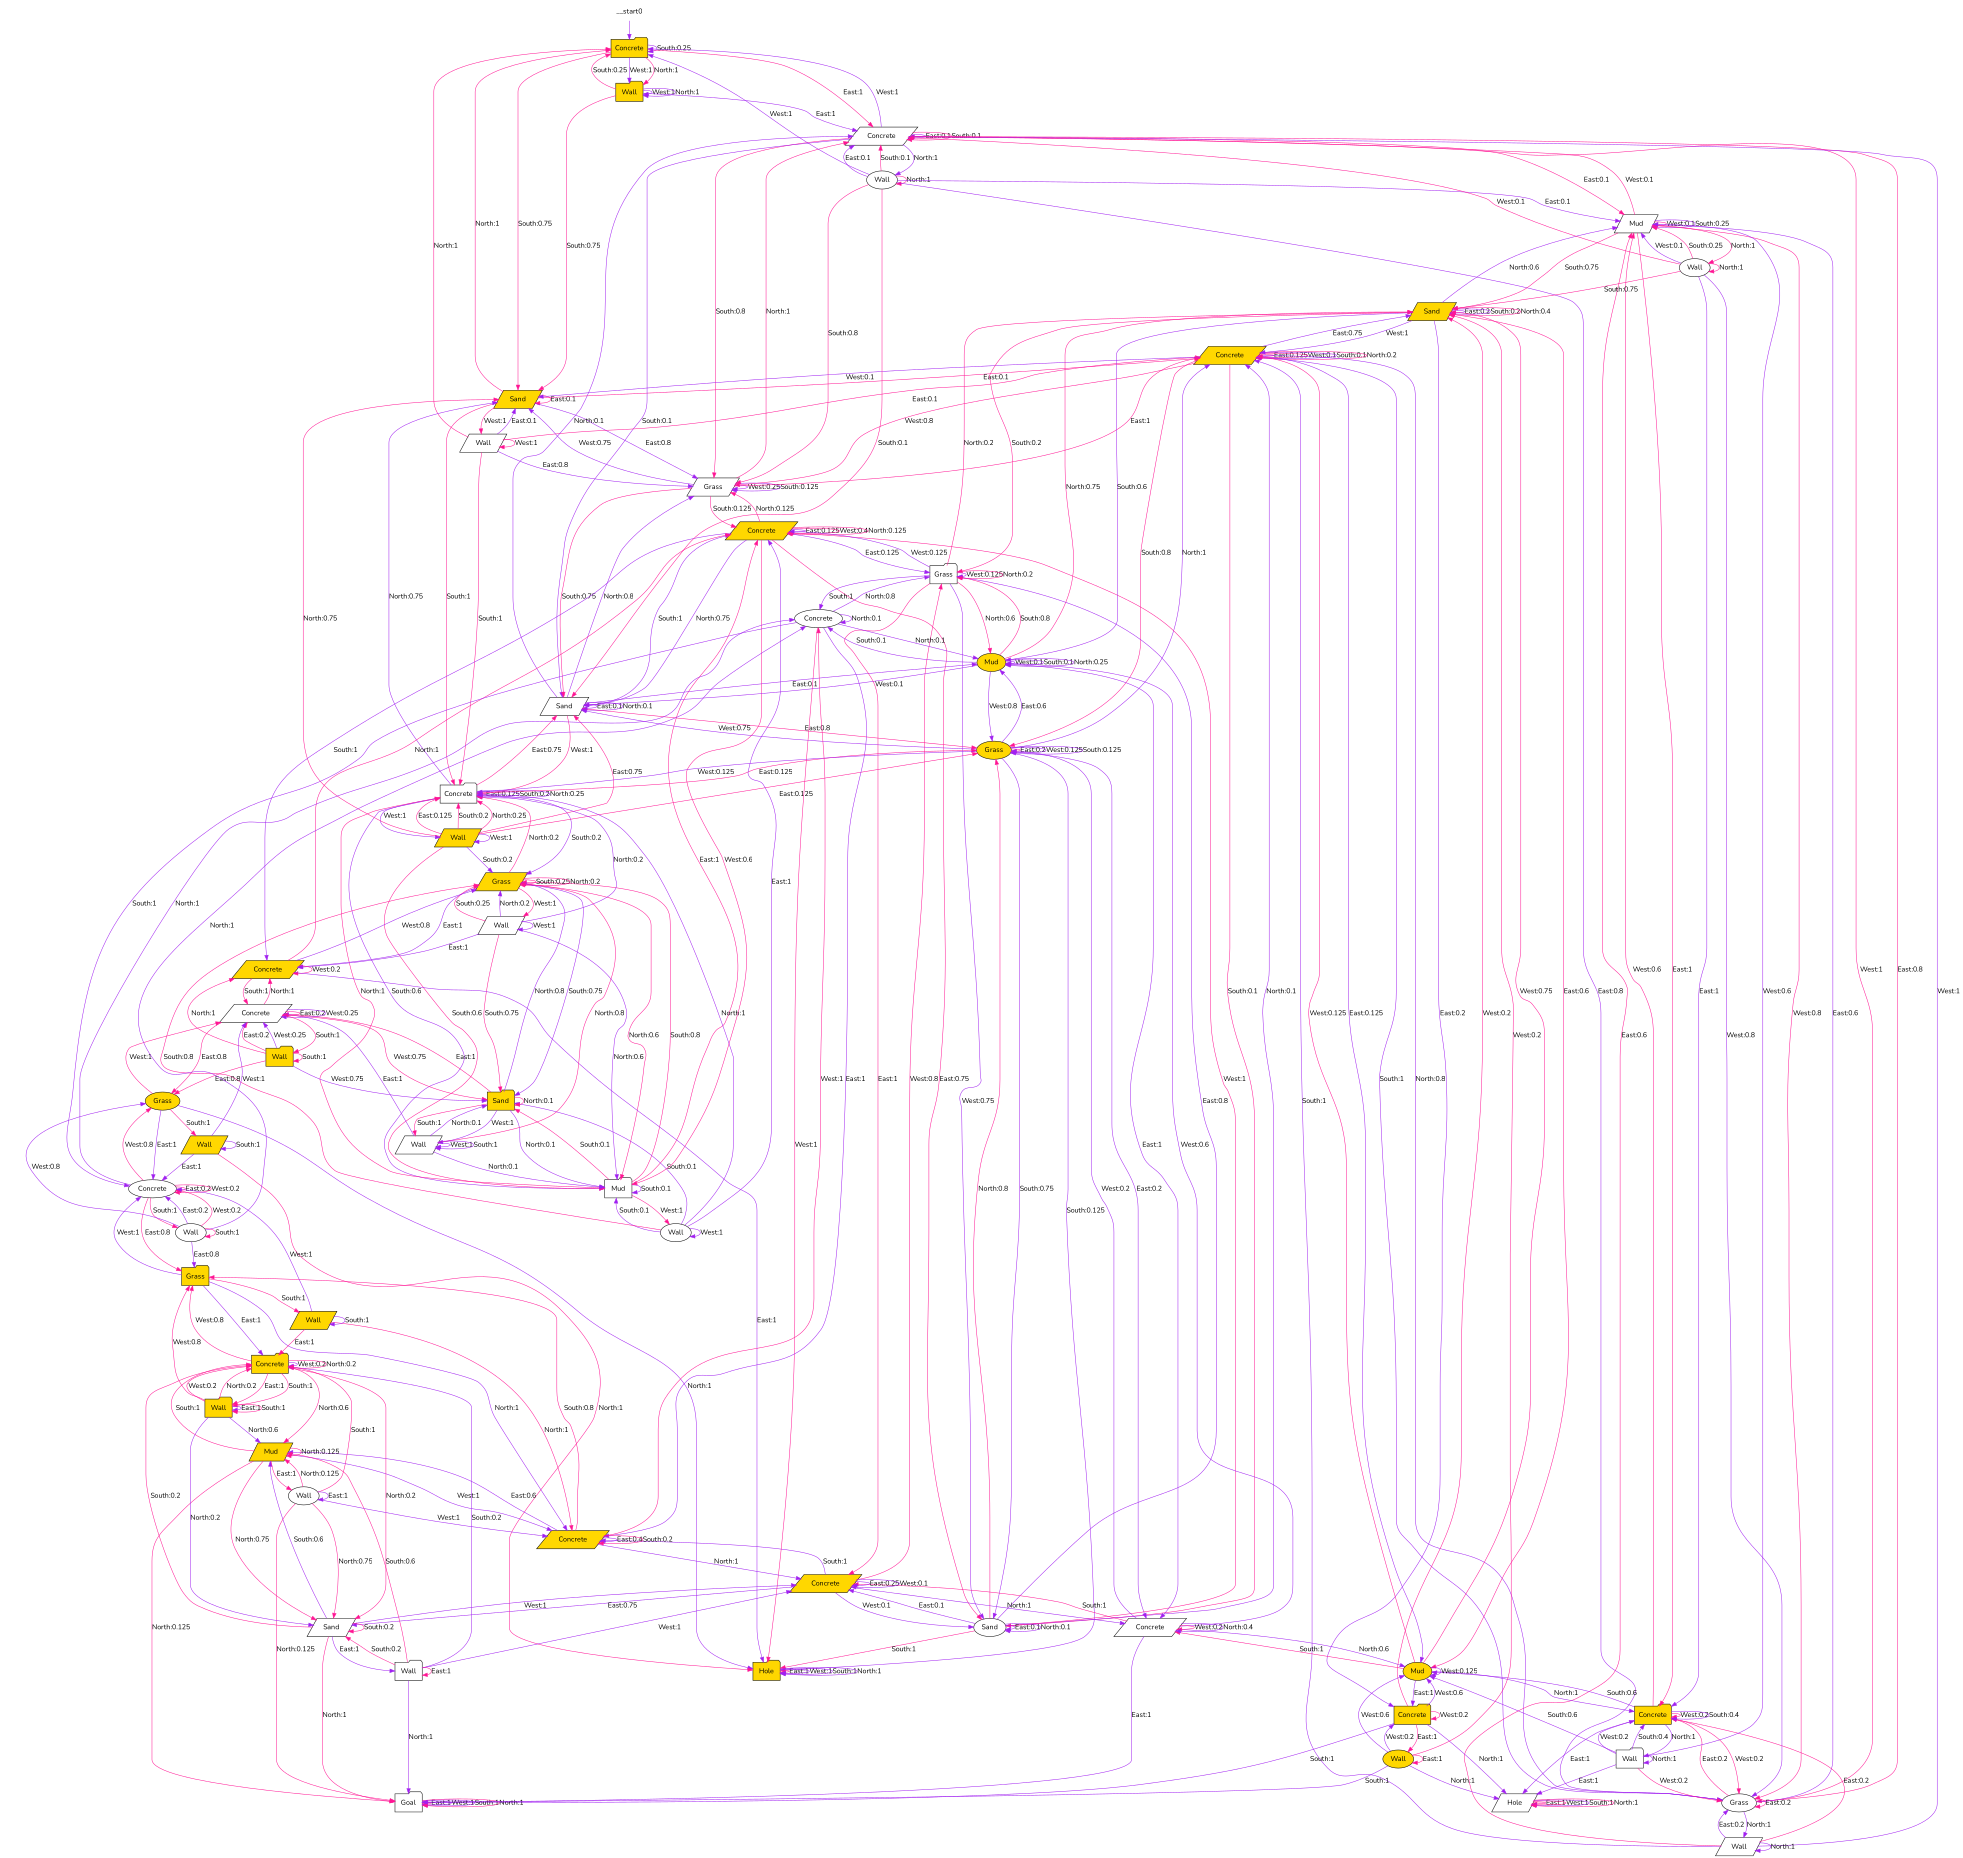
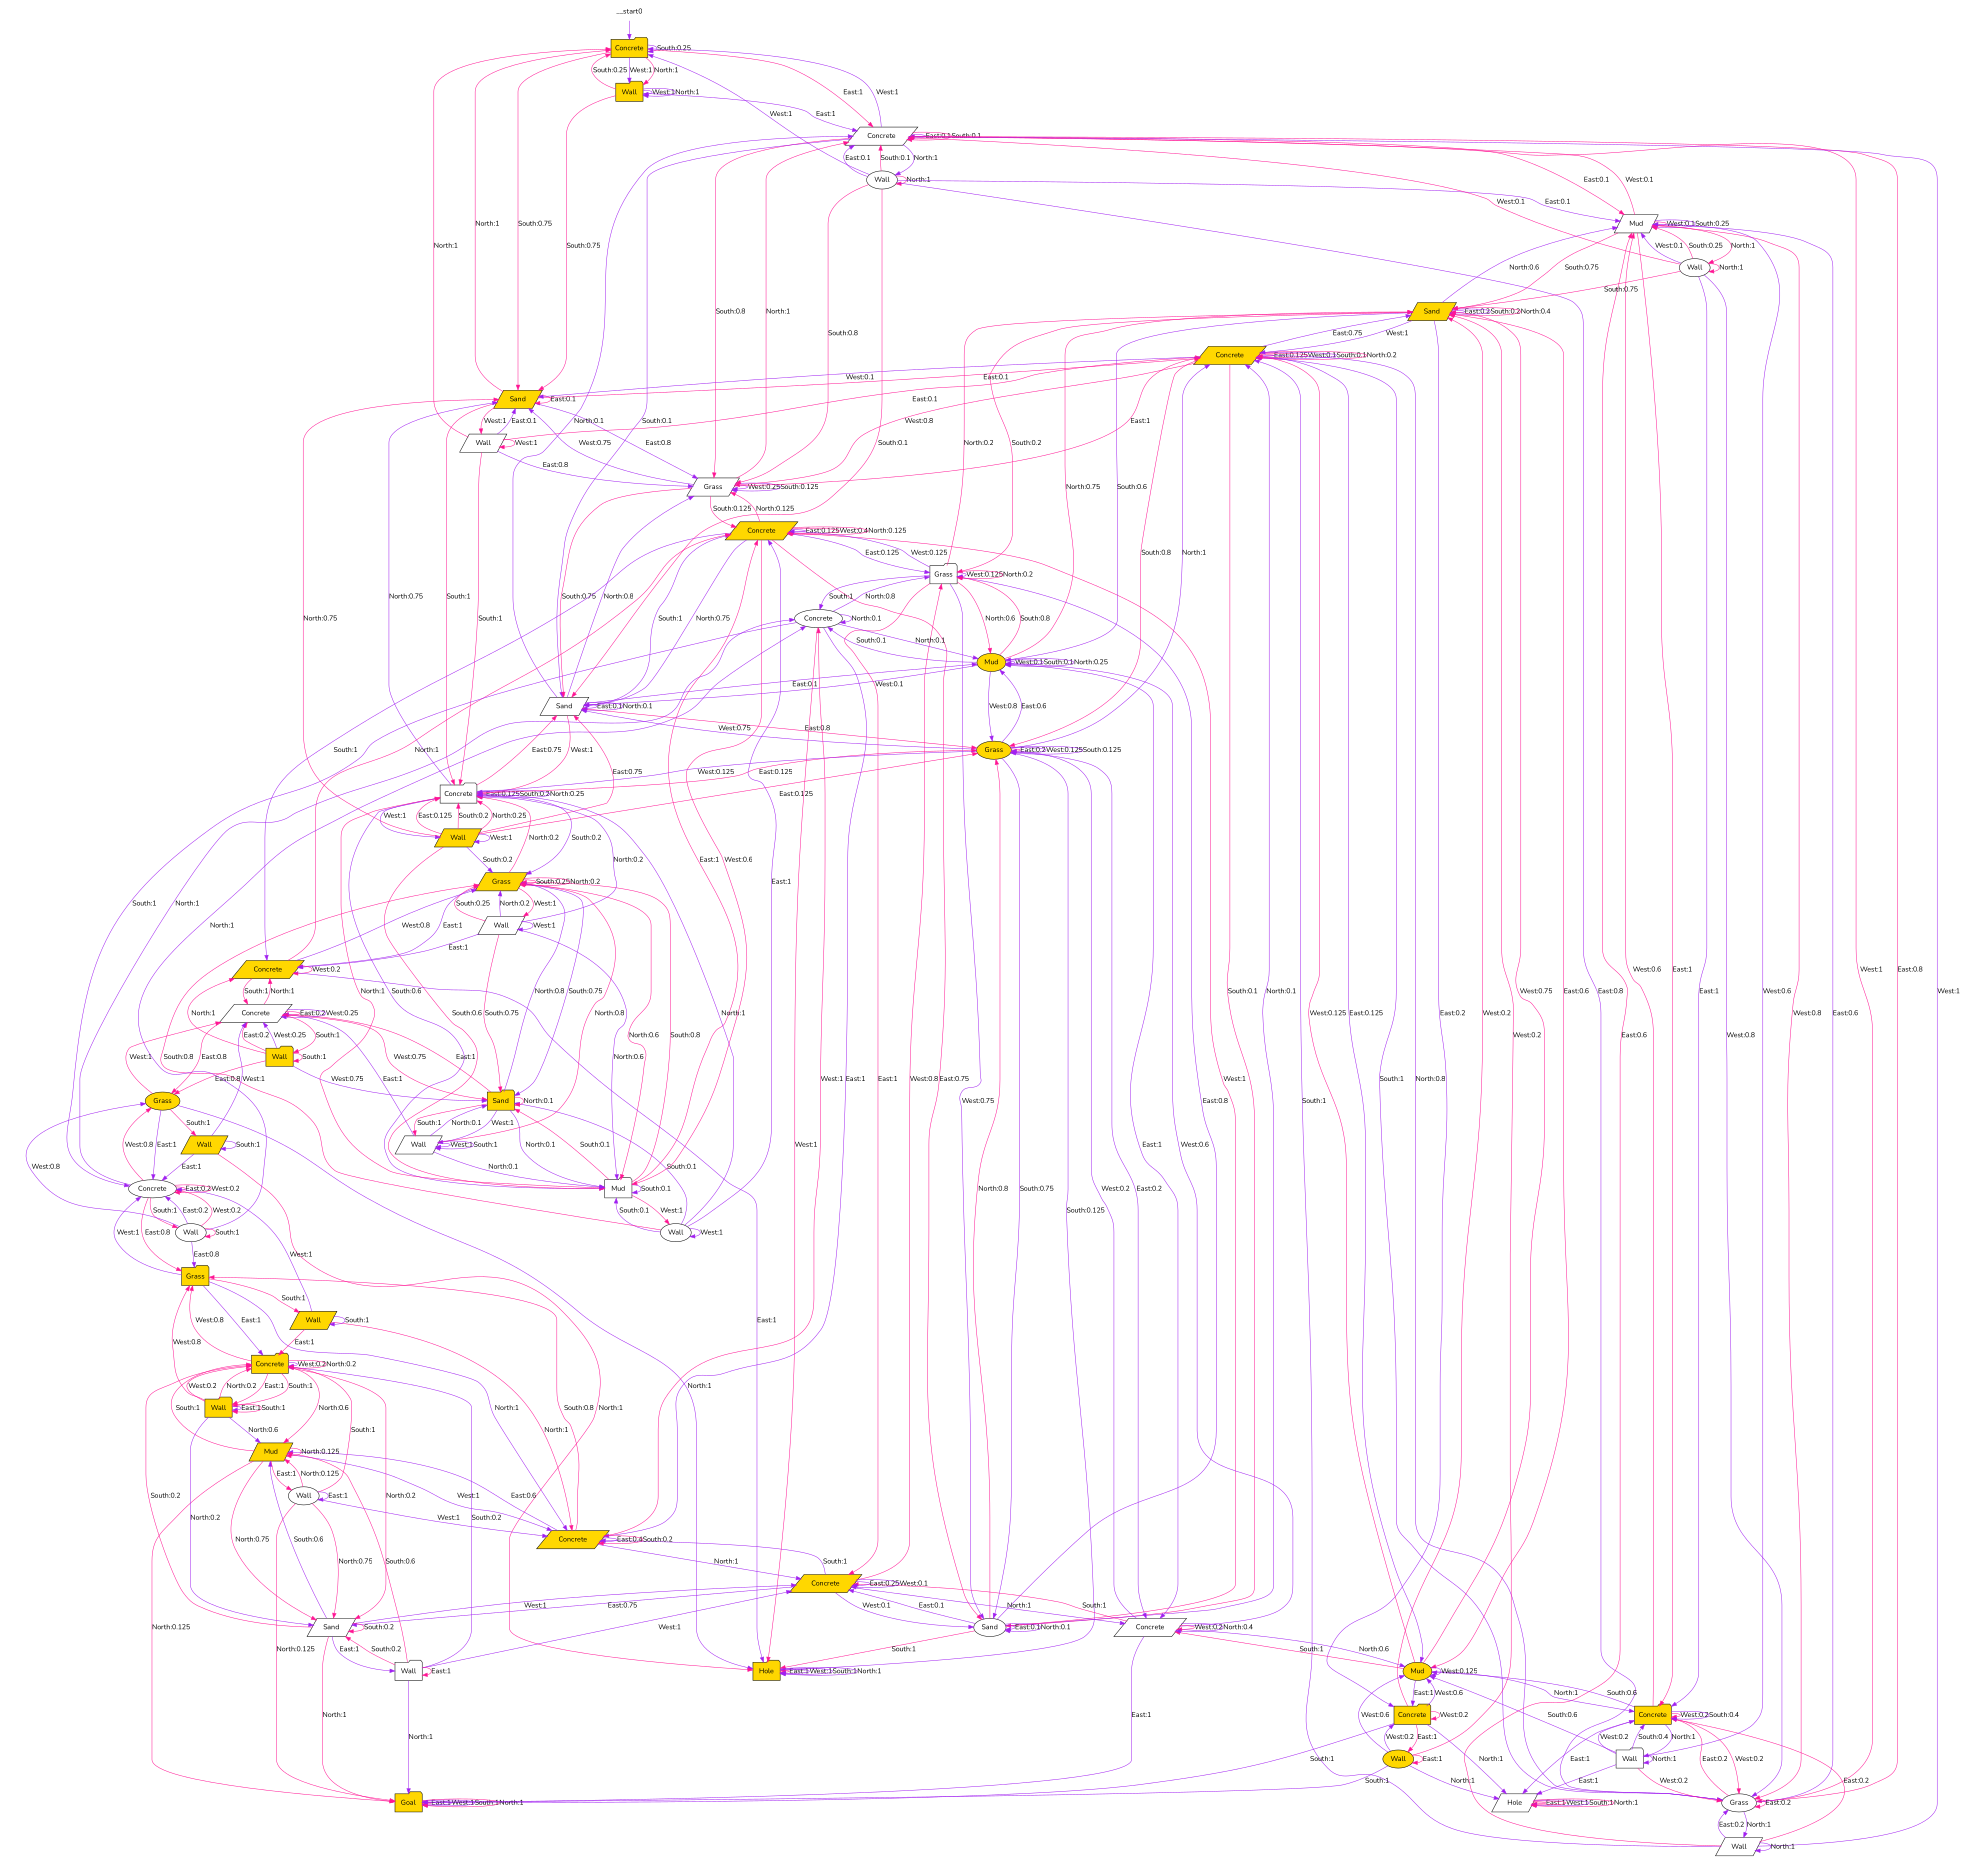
node "Goal": fillcolor white -> gold
